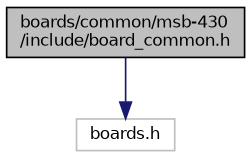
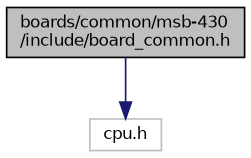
node "boards.h": label "boards.h" -> "cpu.h"
